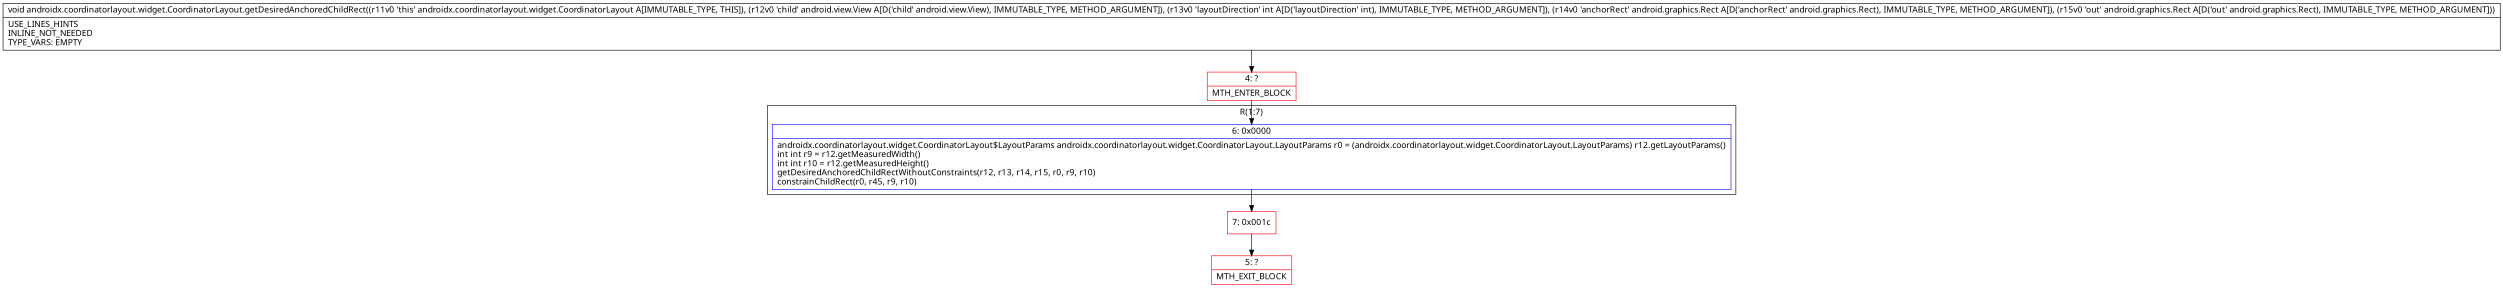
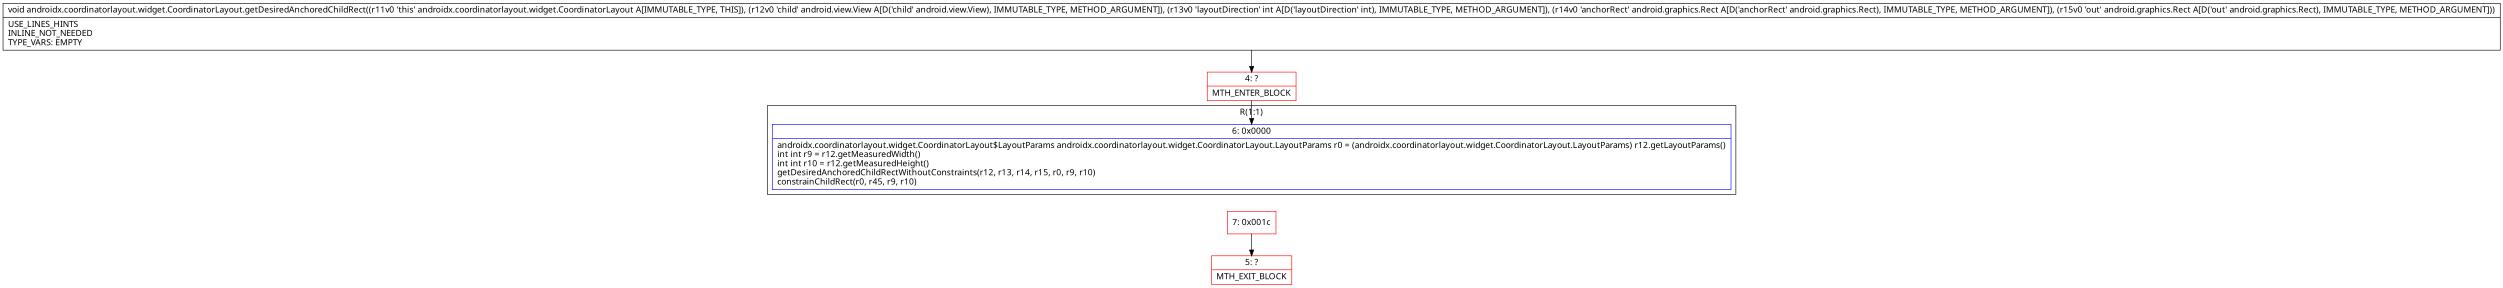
cluster "R(1:7)": label "R(1:7)" -> "R(1:1)"
edge "6: 0x0000" -> "7: 0x001c": removed
